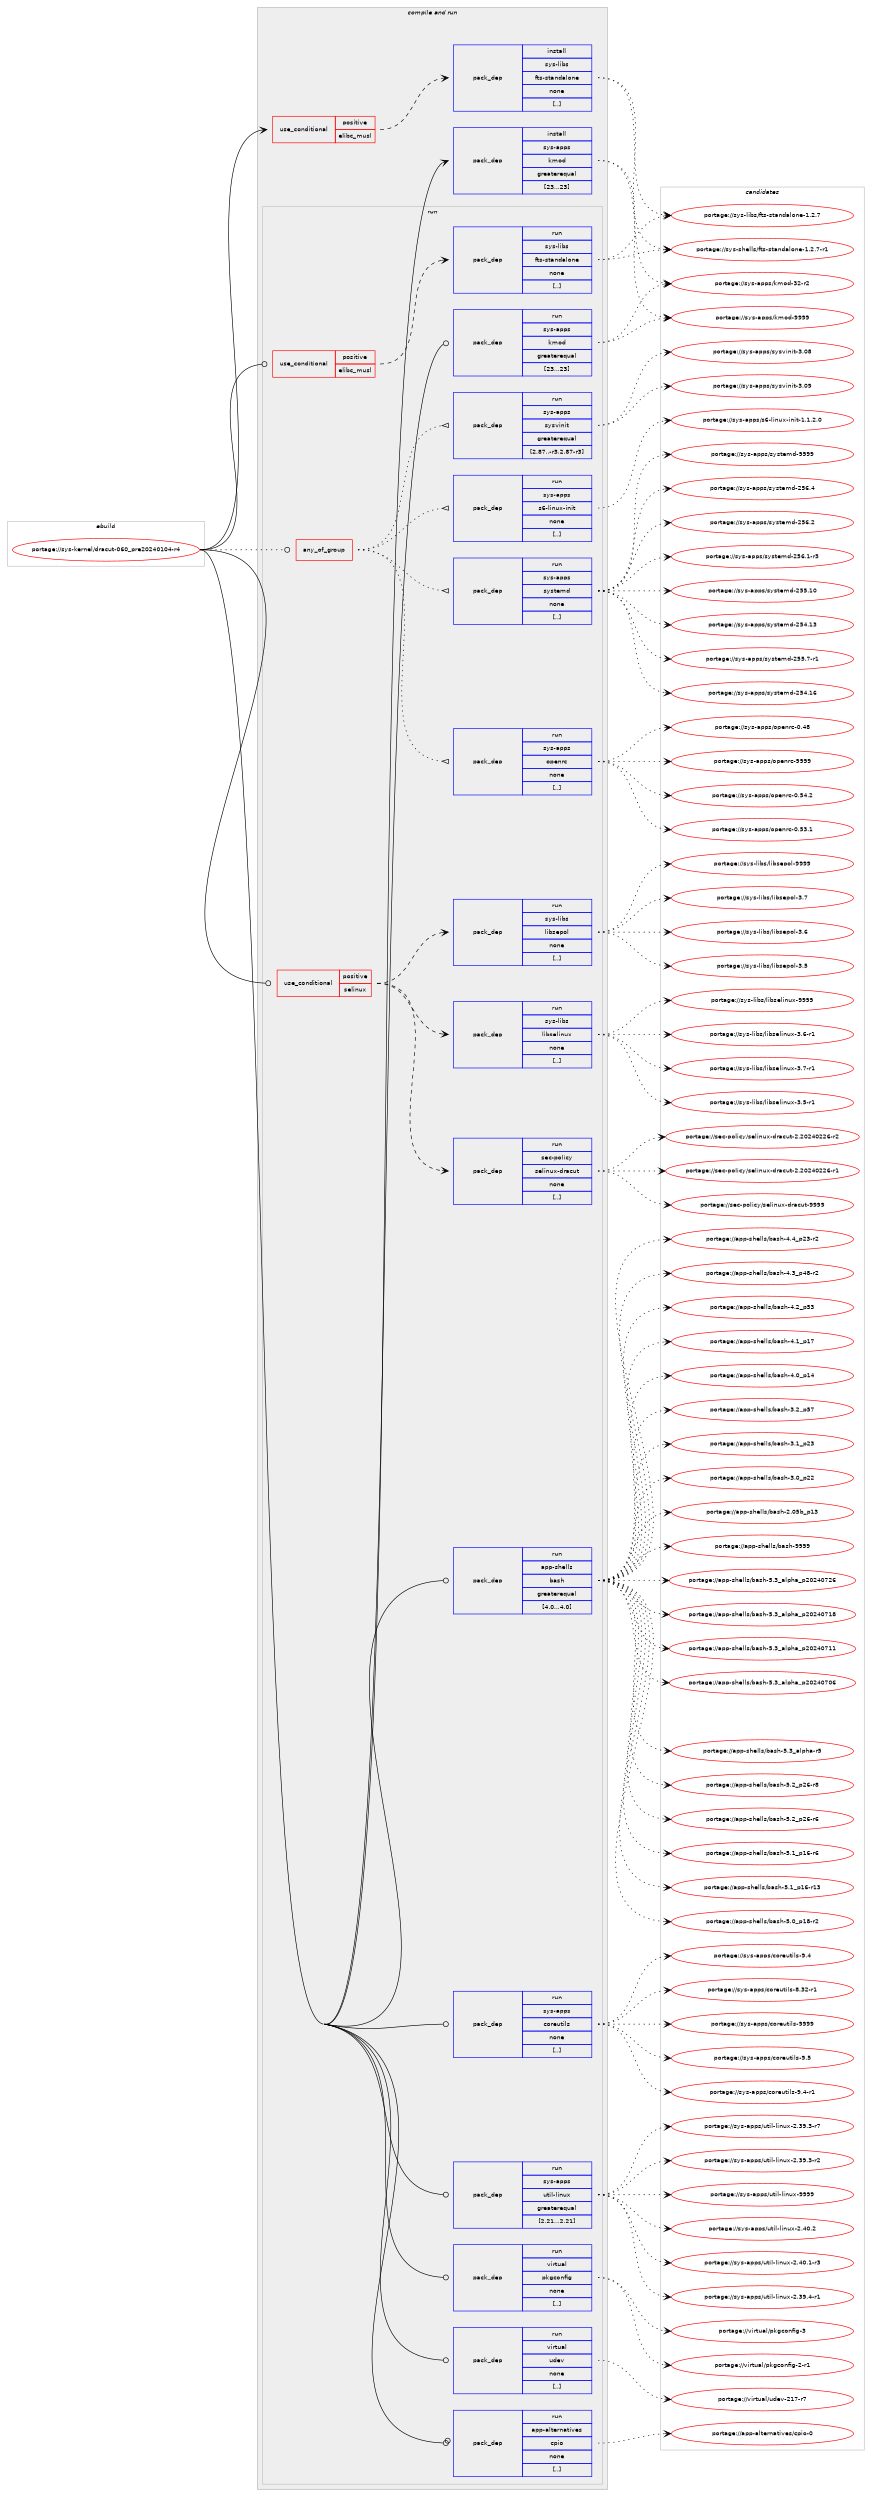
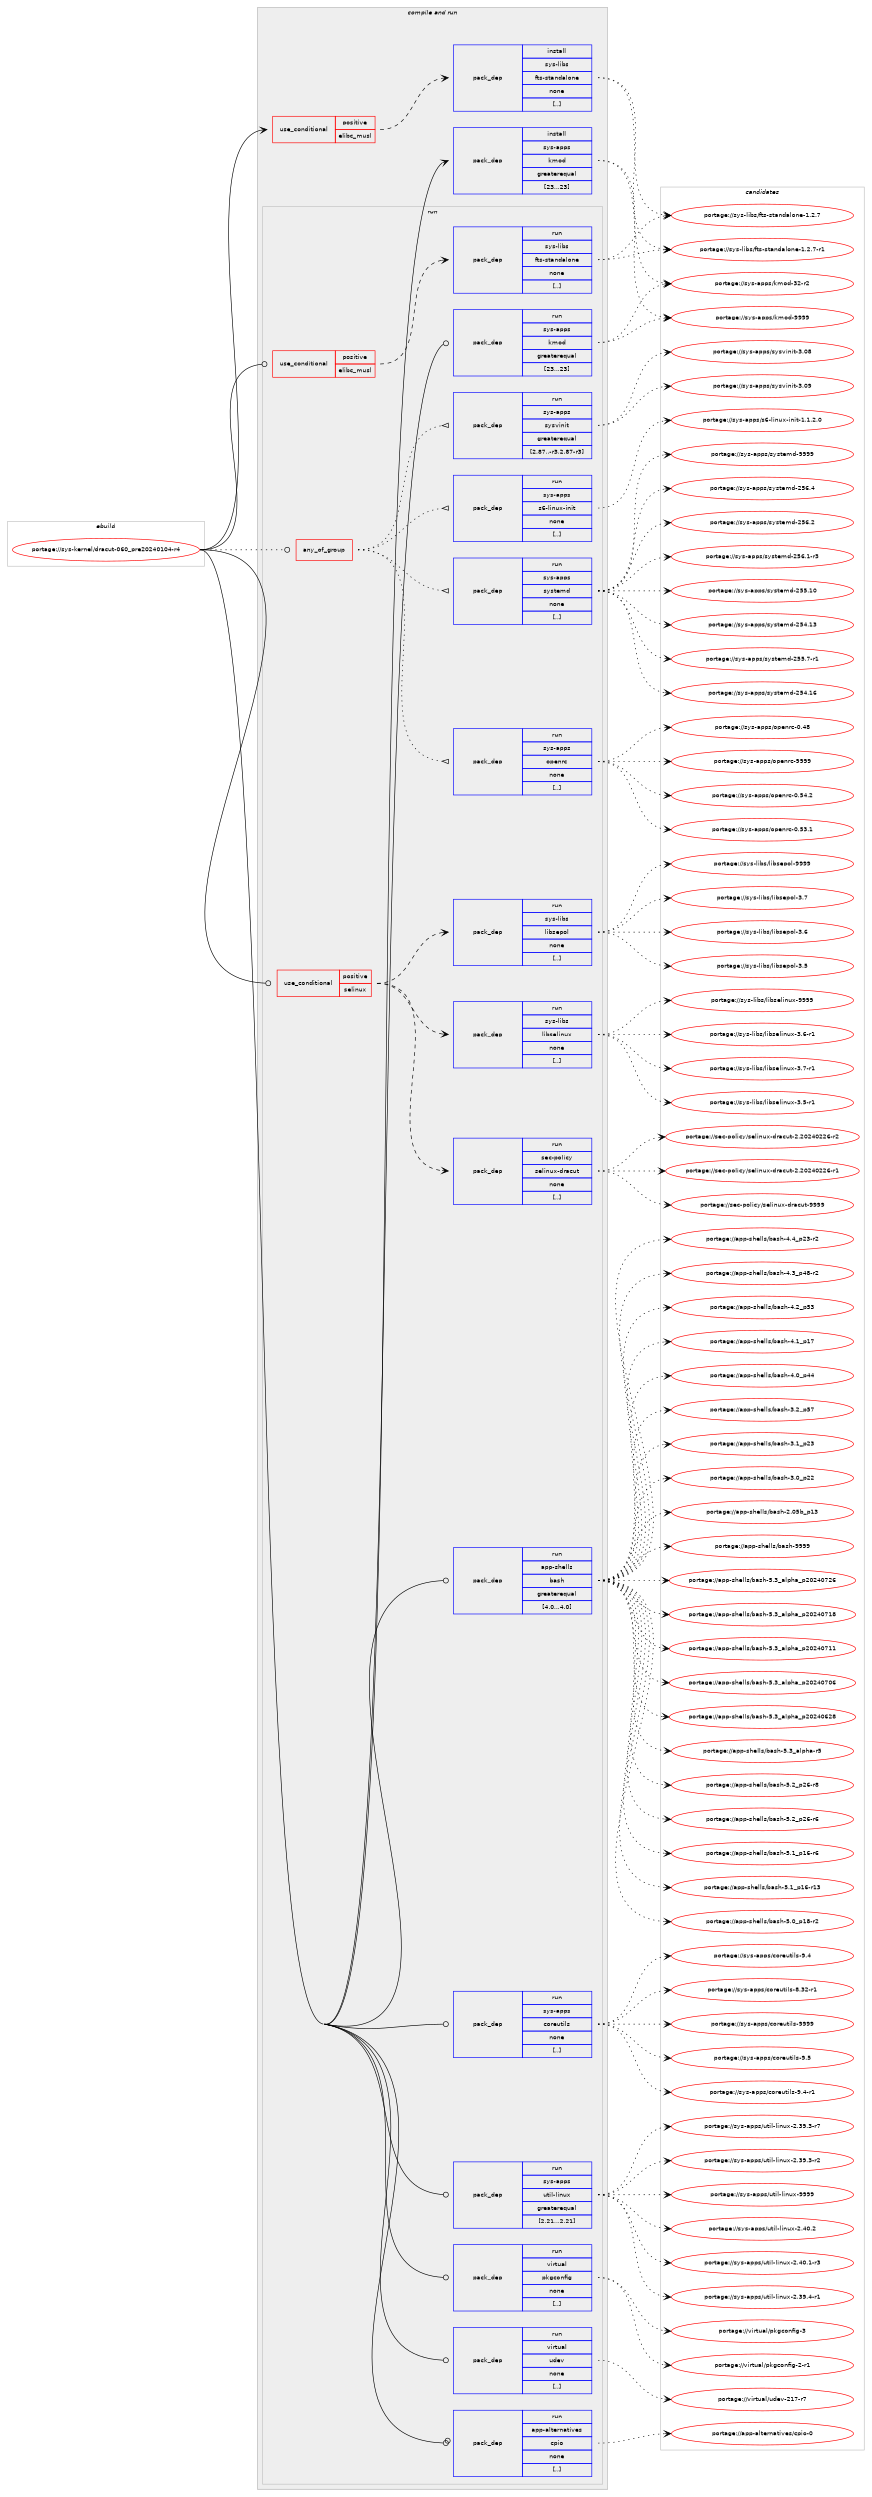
node "portage://sys-shells/fts-standalone-1.2.7-r1": label "portage://sys-shells/fts-standalone-1.2.7-r1" -> "portage://sys-libs/fts-standalone-1.2.7-r1"
node "portage://app-shells/bash-4.0_p14": label "portage://app-shells/bash-4.0_p14" -> "portage://app-shells/bash-4.0_p44"
node "portage://app-shells/bash-5.3_alpha_p20240628": added
